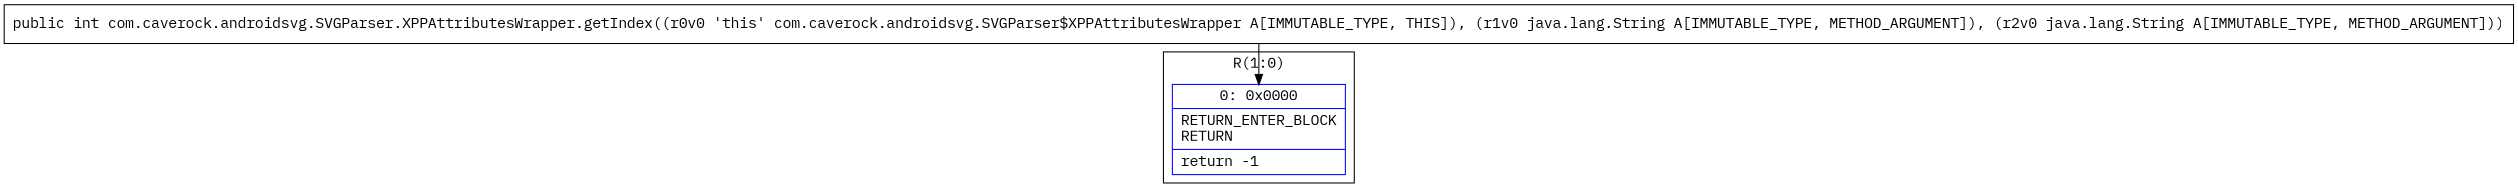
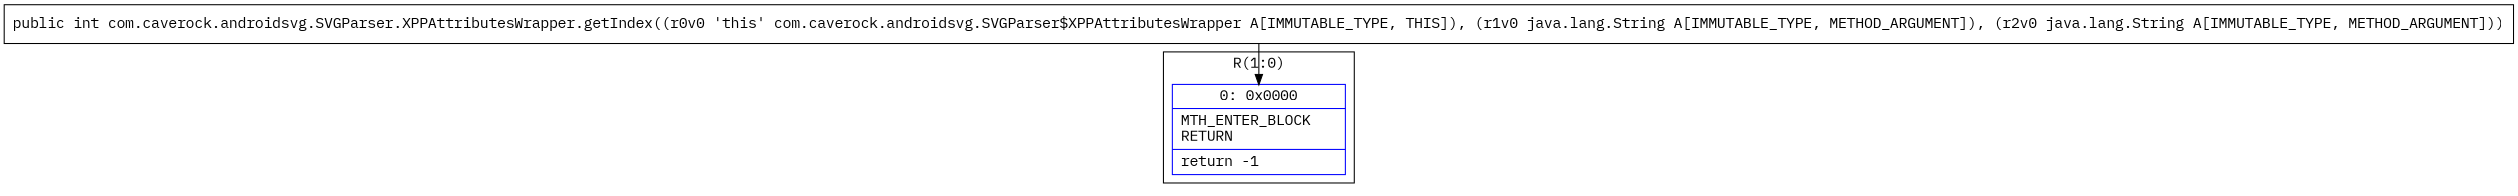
node "0: 0x0000": text "RETURN_ENTER_BLOCK" -> "MTH_ENTER_BLOCK"
